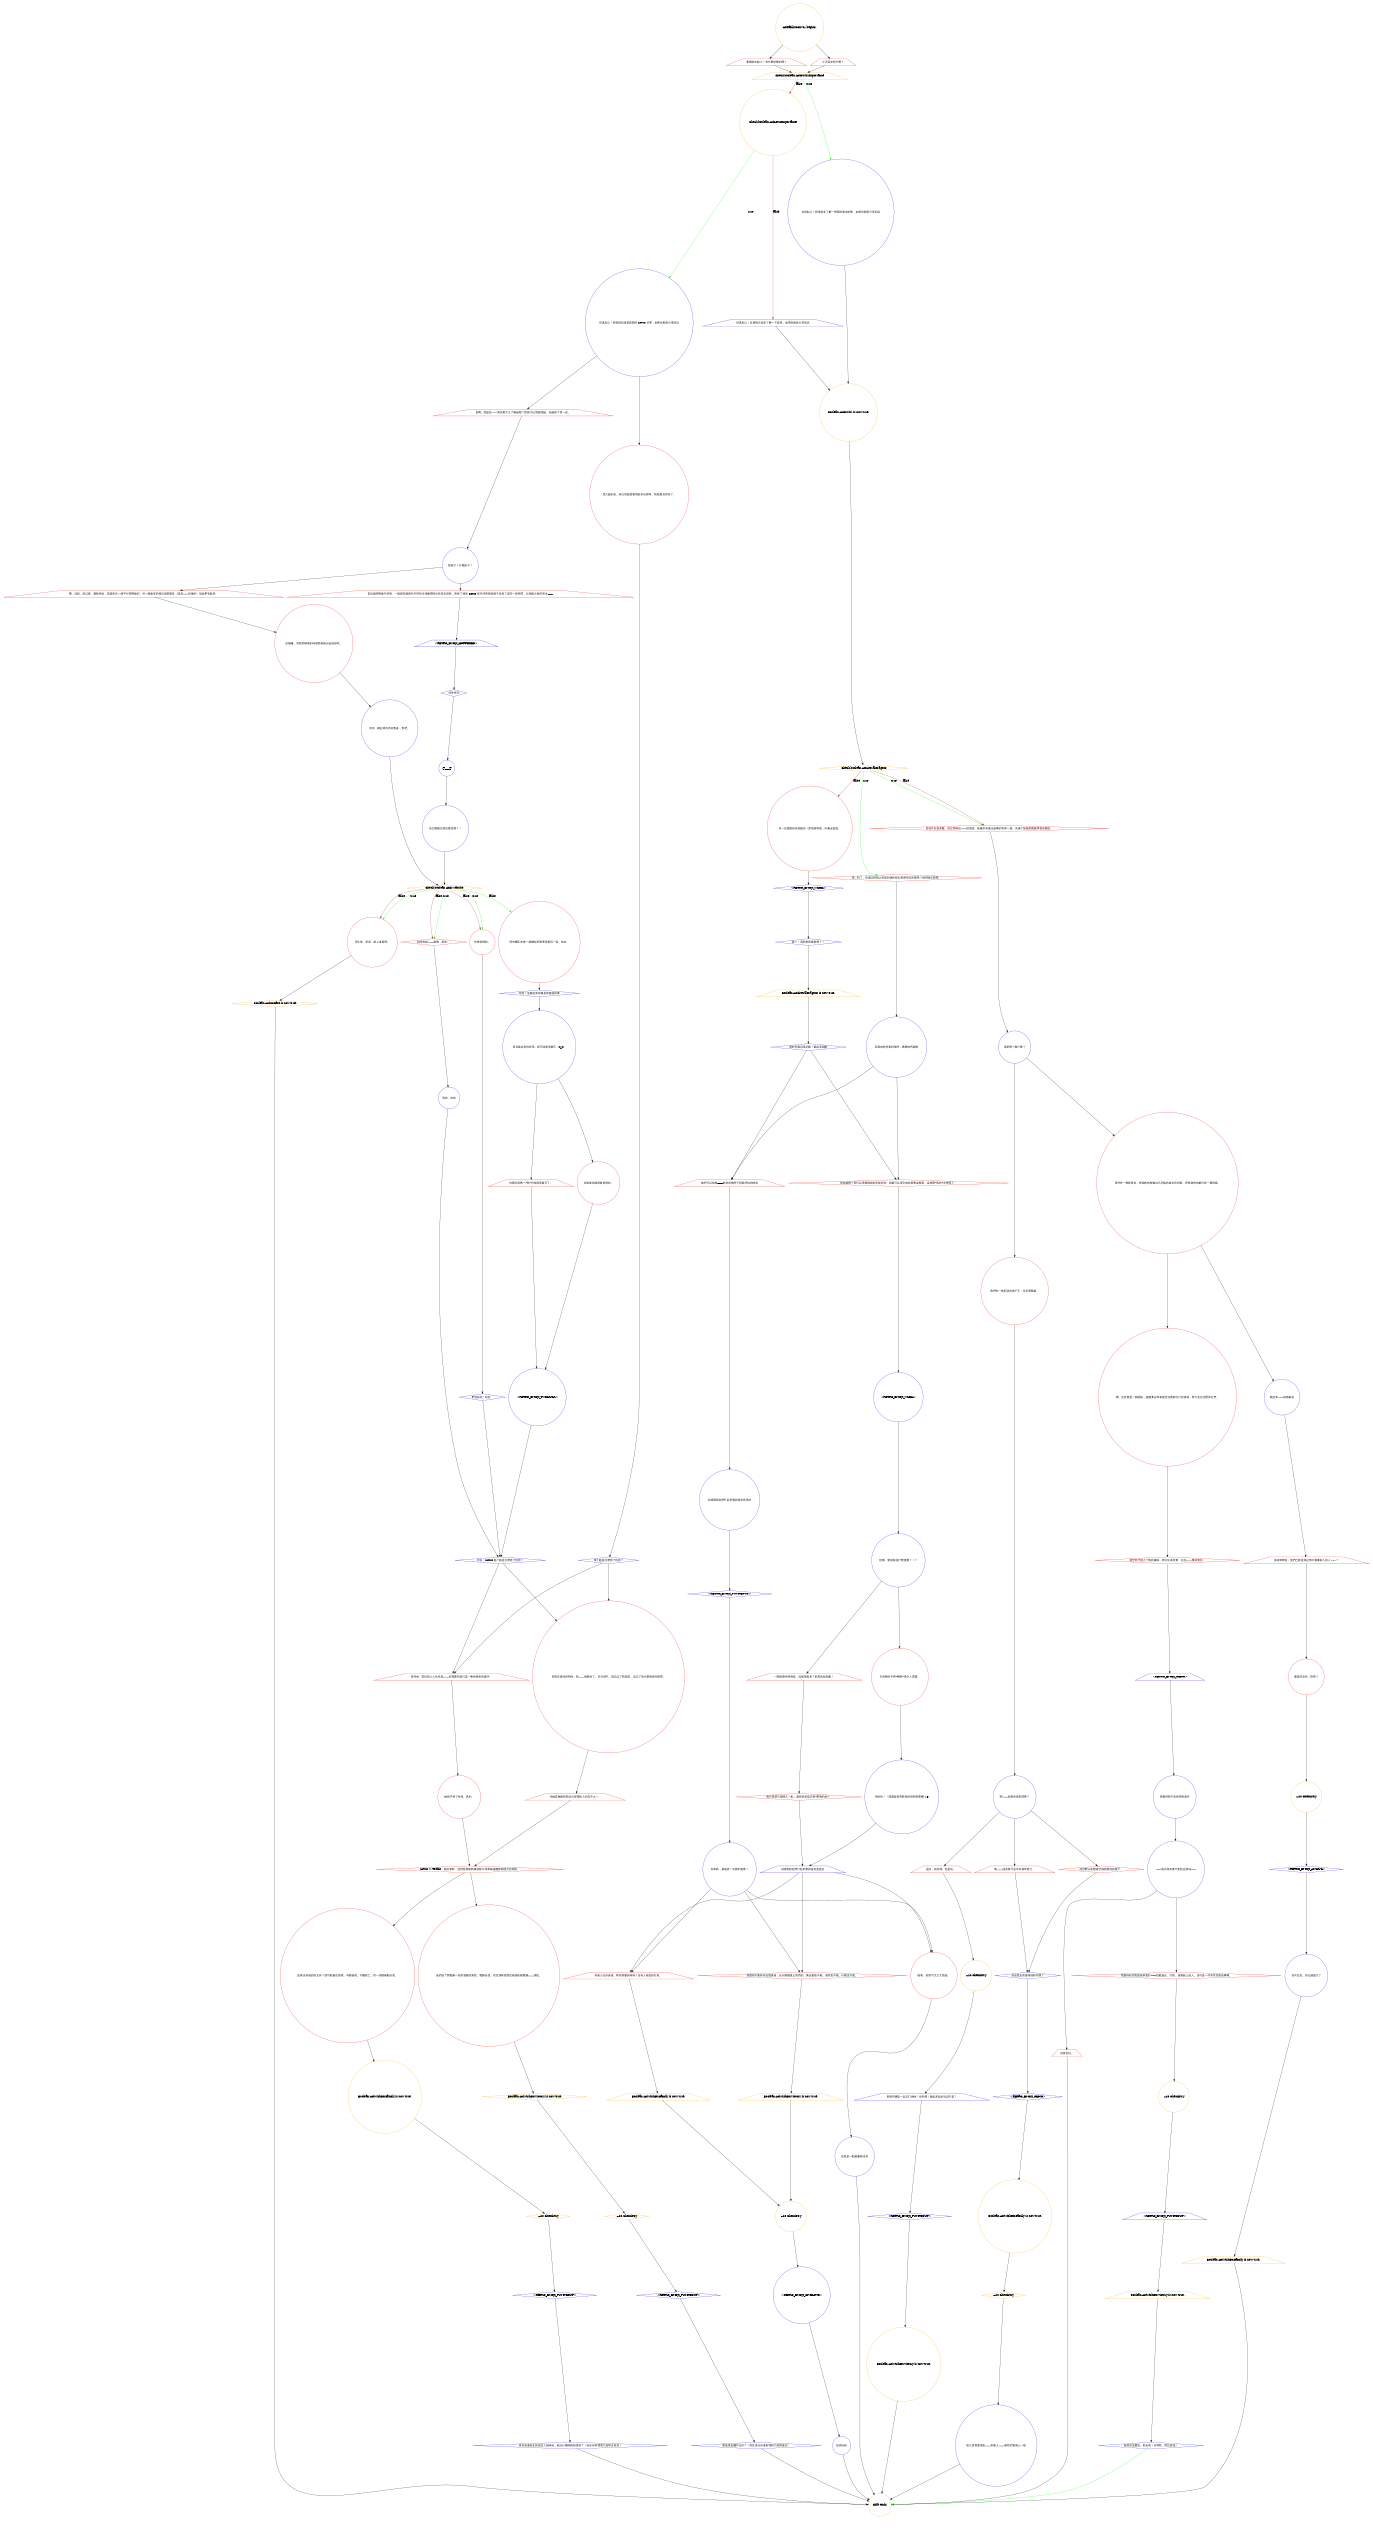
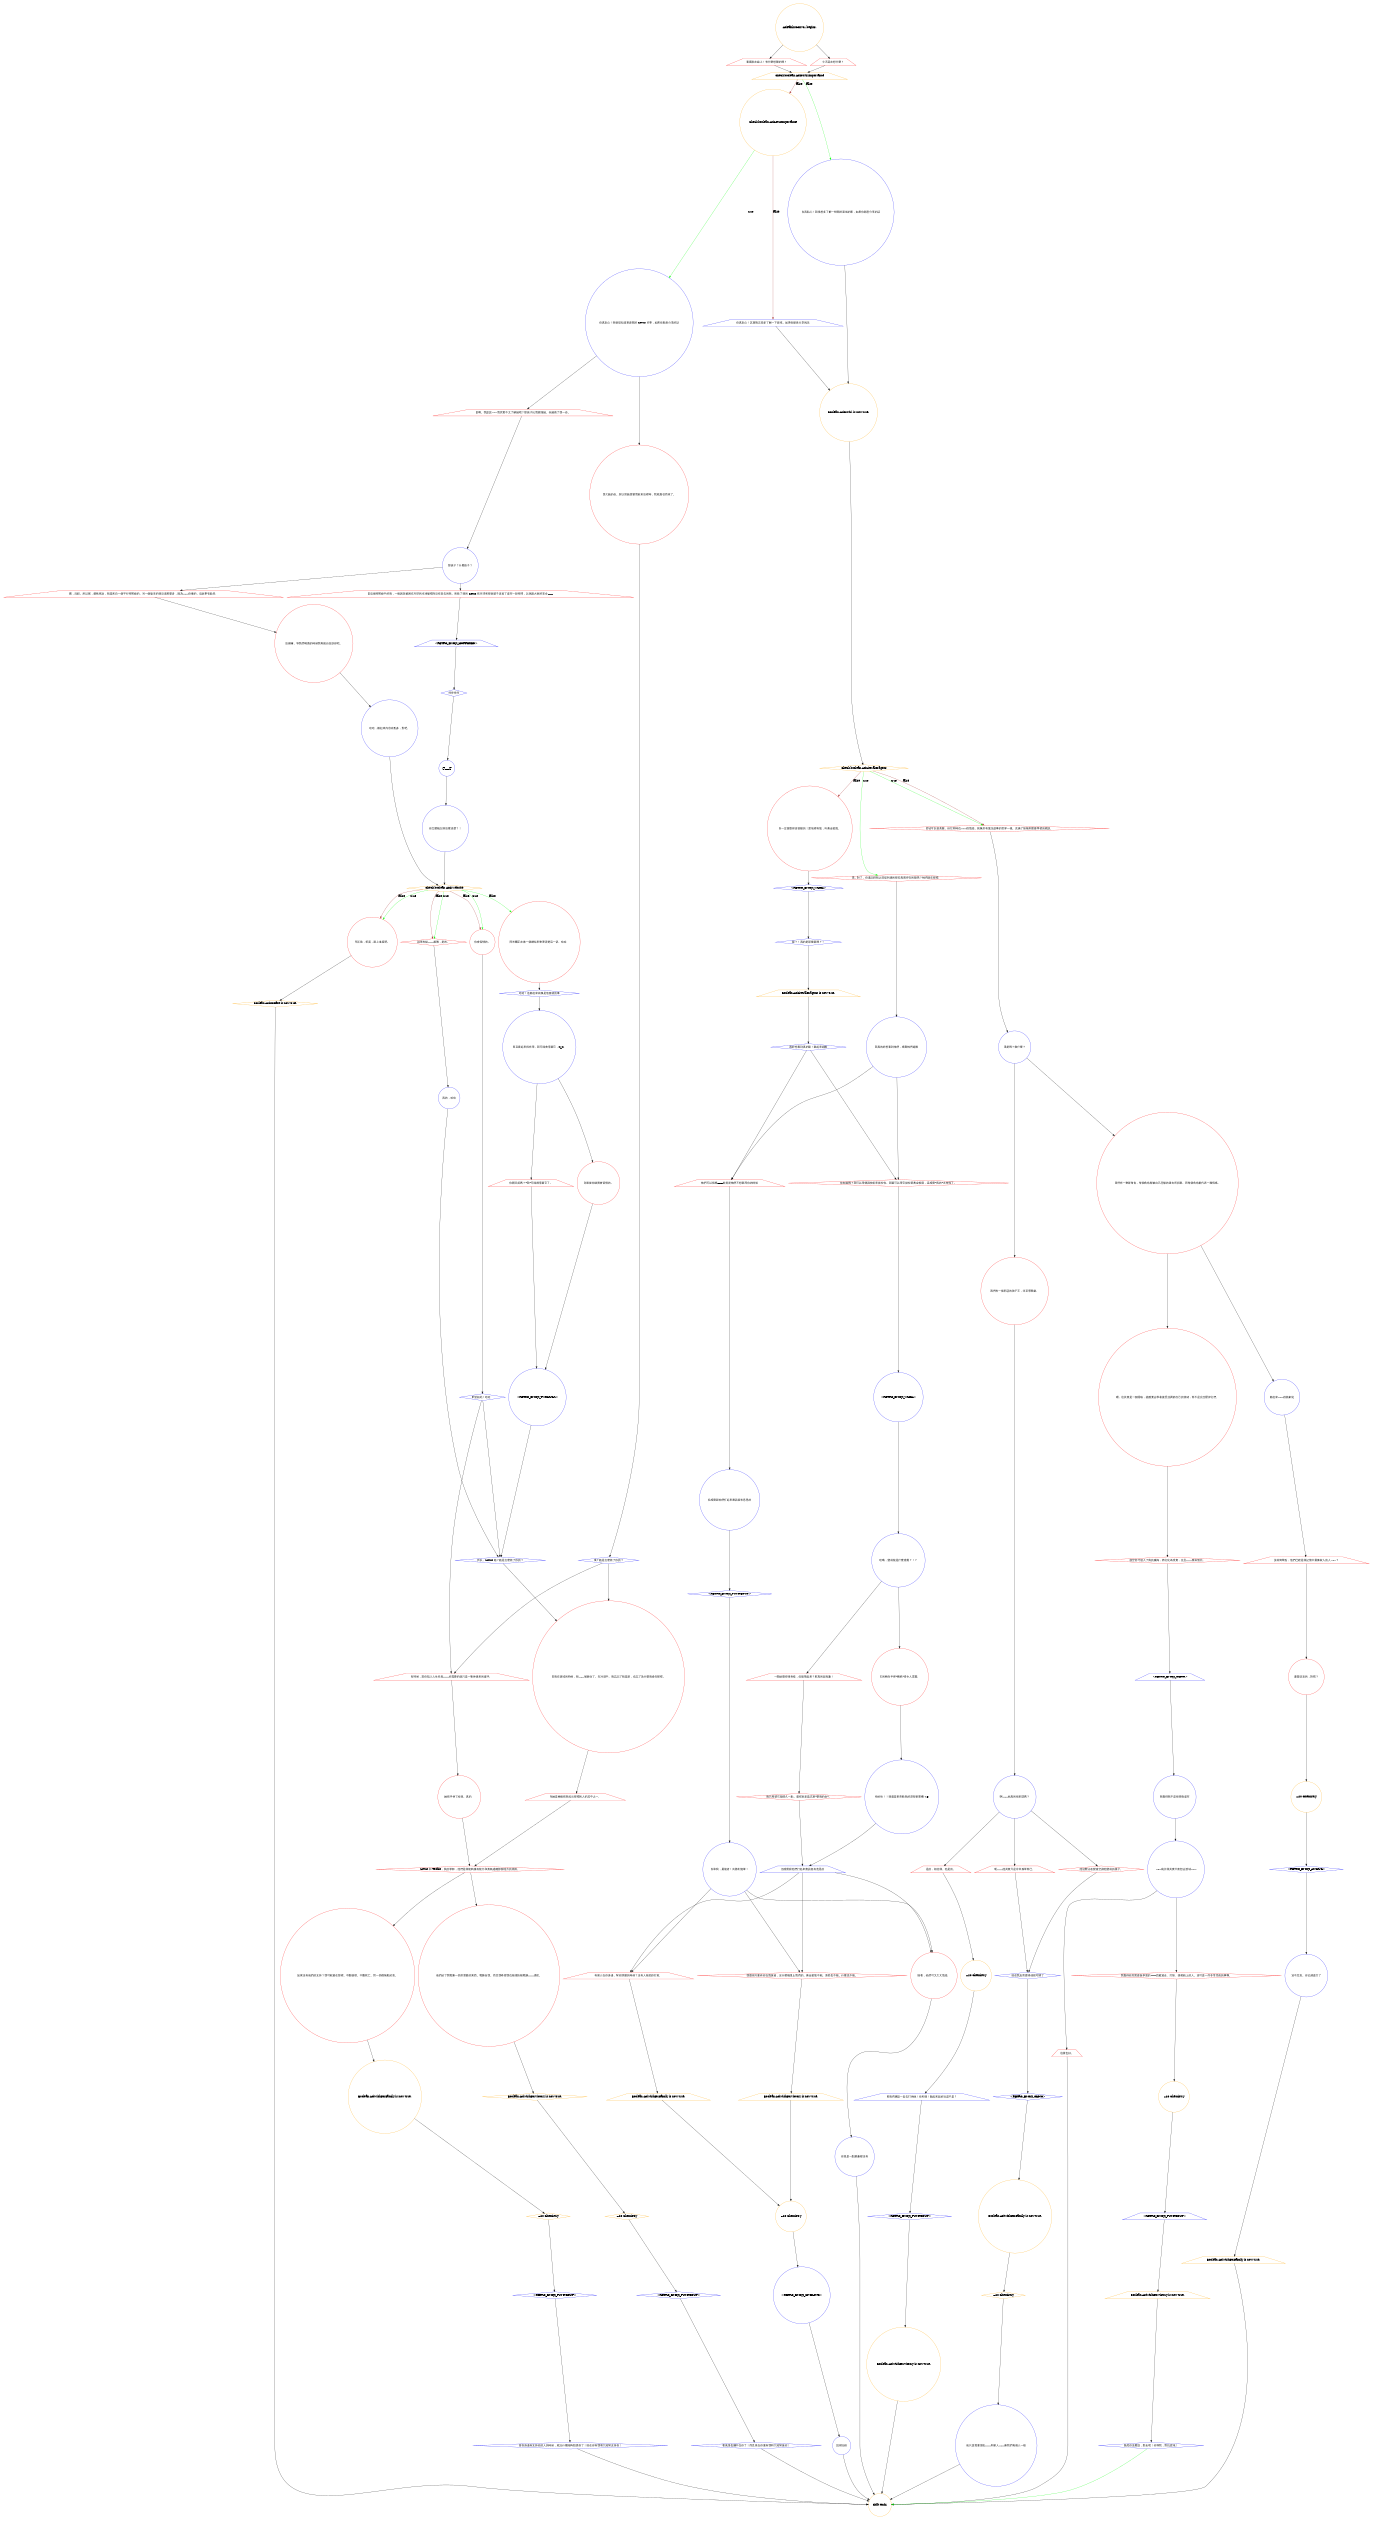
edge "Check boolean AoiDuviriImportance" -> "你真貼心！我很想多了解一些關於渡域的事，如果你願意分享的話": label "true" -> "false"
edge "所以，Lotus 她？她是怎麼救了你的？" -> "有時候，當你陷入人生谷底……你需要的就只是一隻伸過來的援手。": now "希望如此！哈哈。" -> "有時候，當你陷入人生谷底……你需要的就只是一隻伸過來的援手。"
